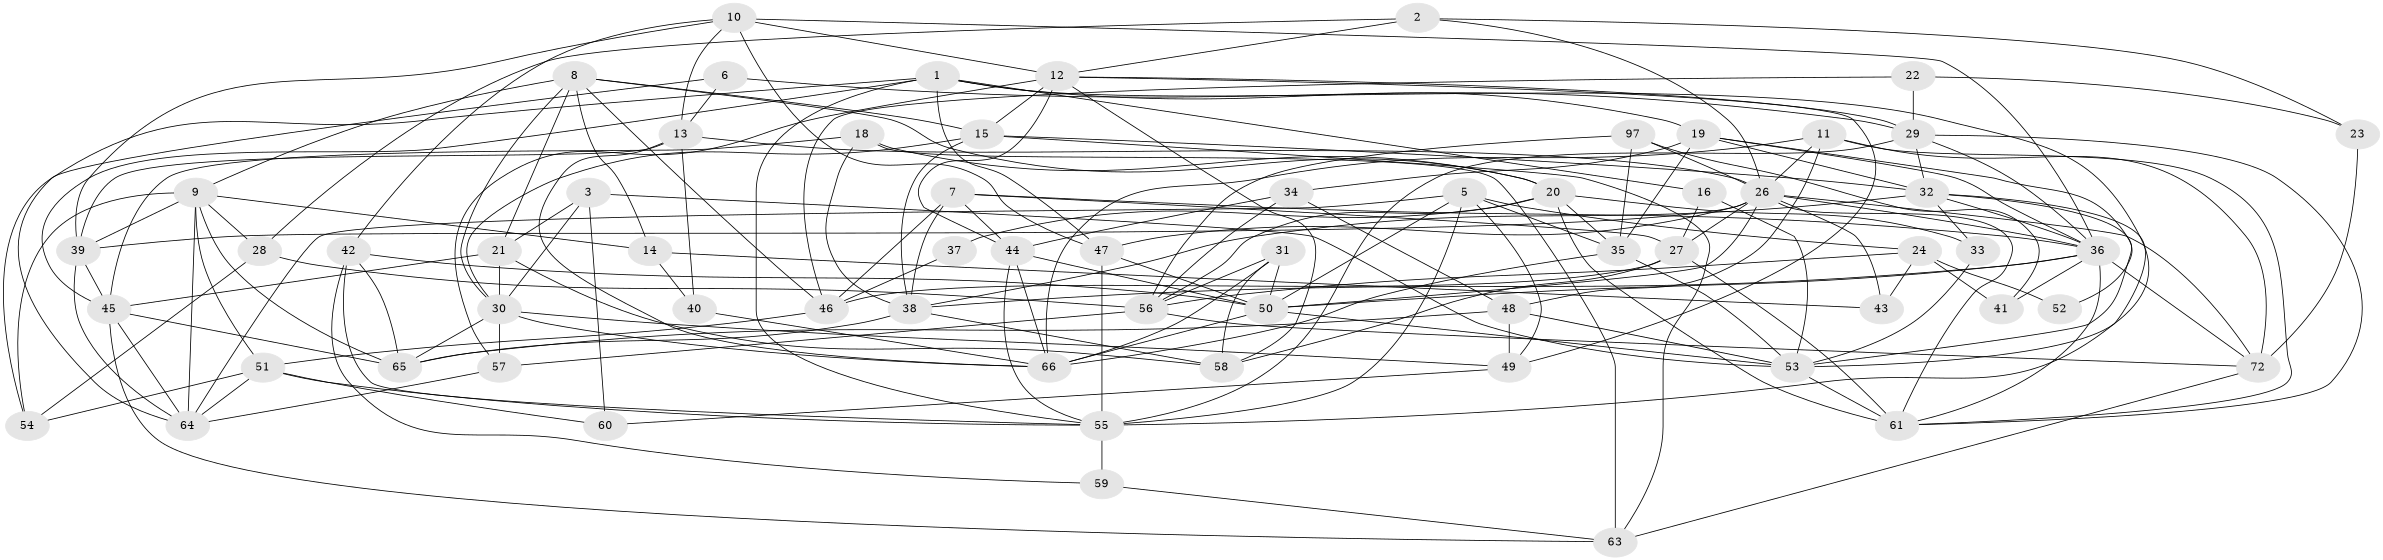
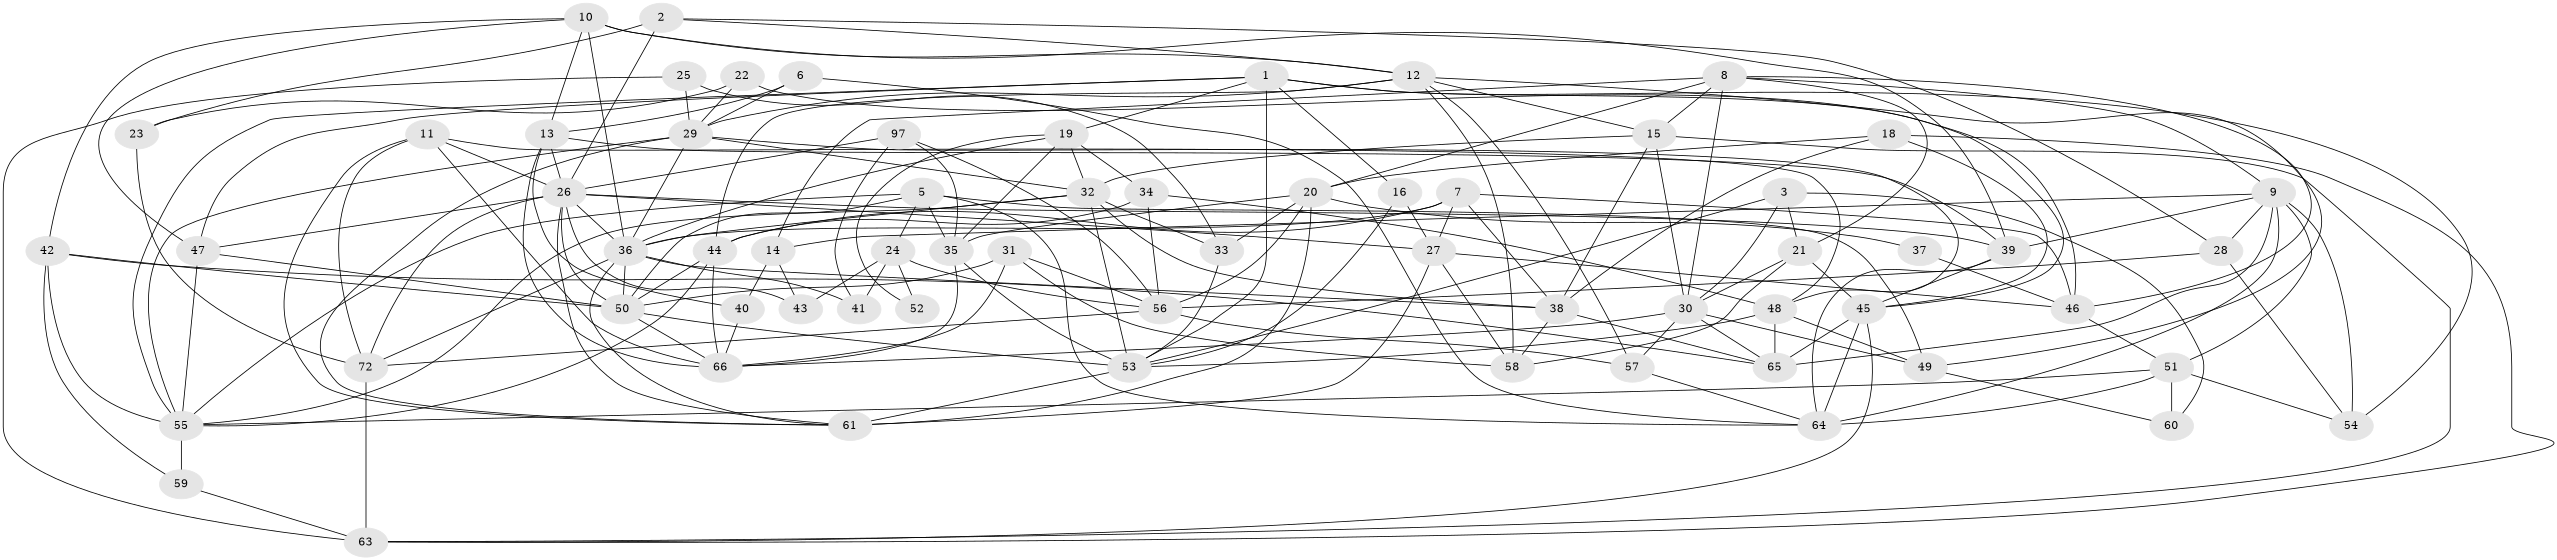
node "25": added
edge "29" -- "48": added
